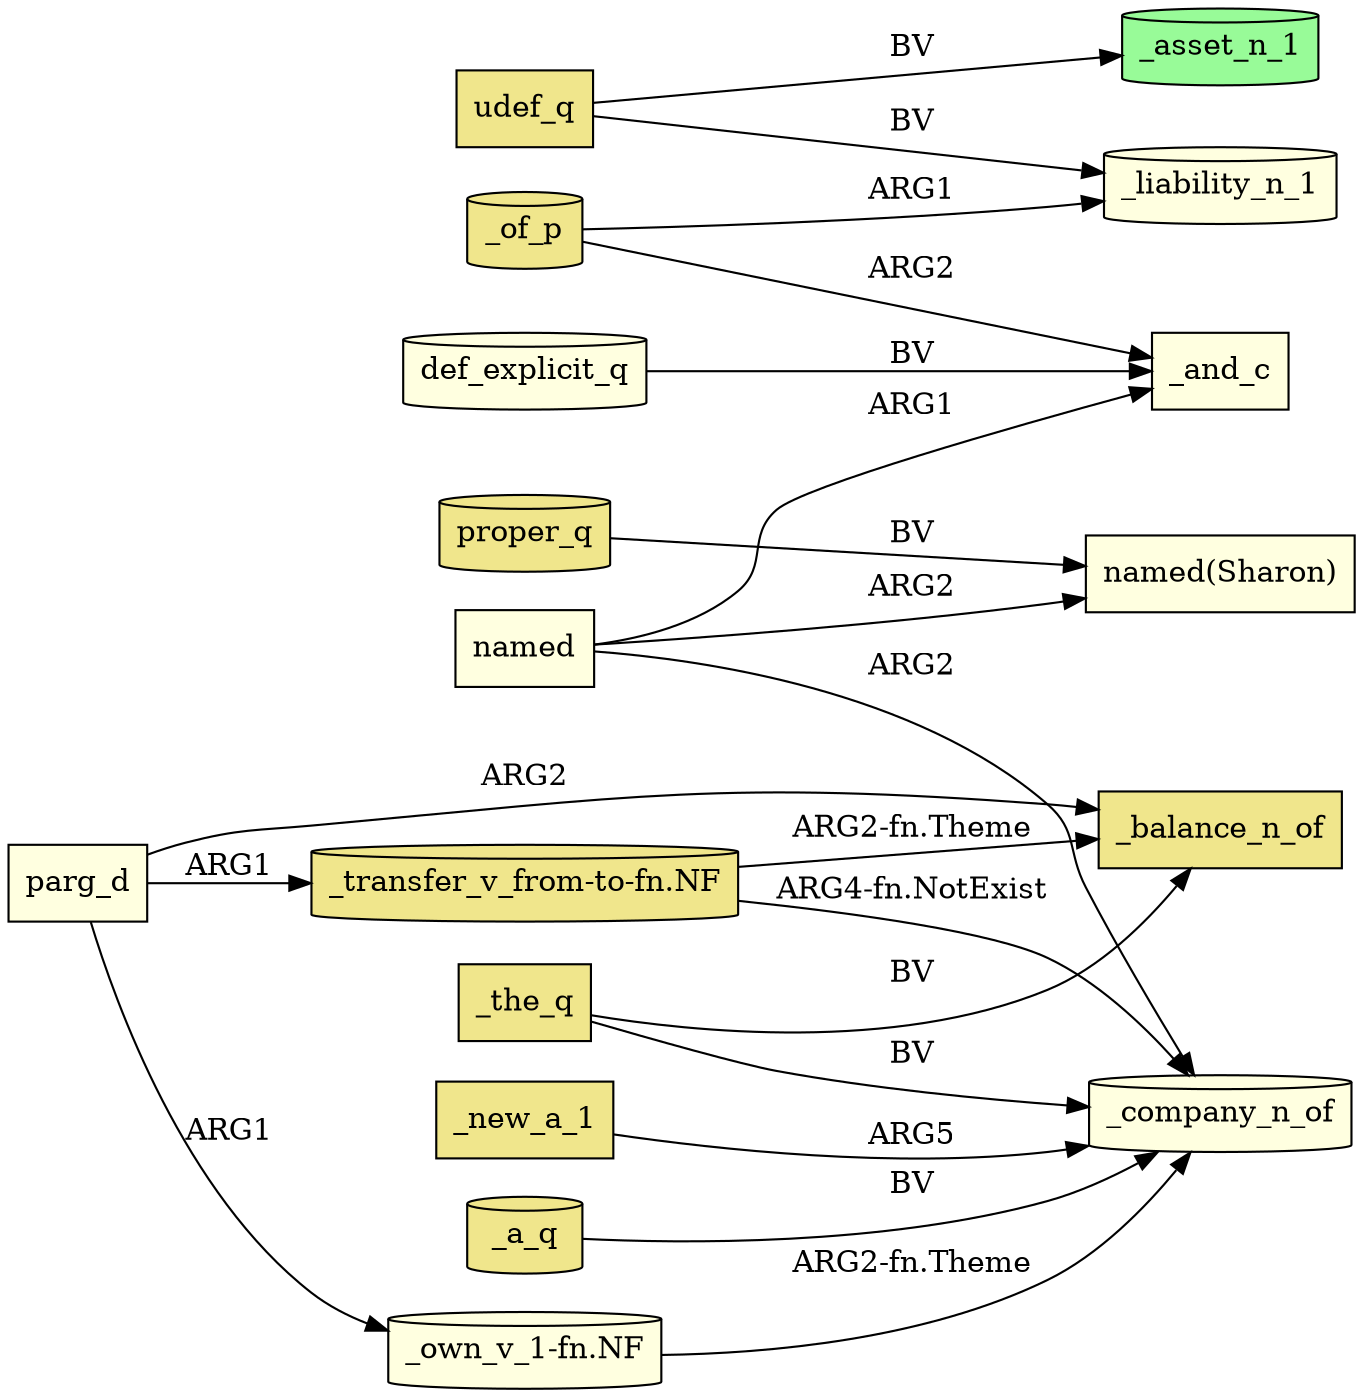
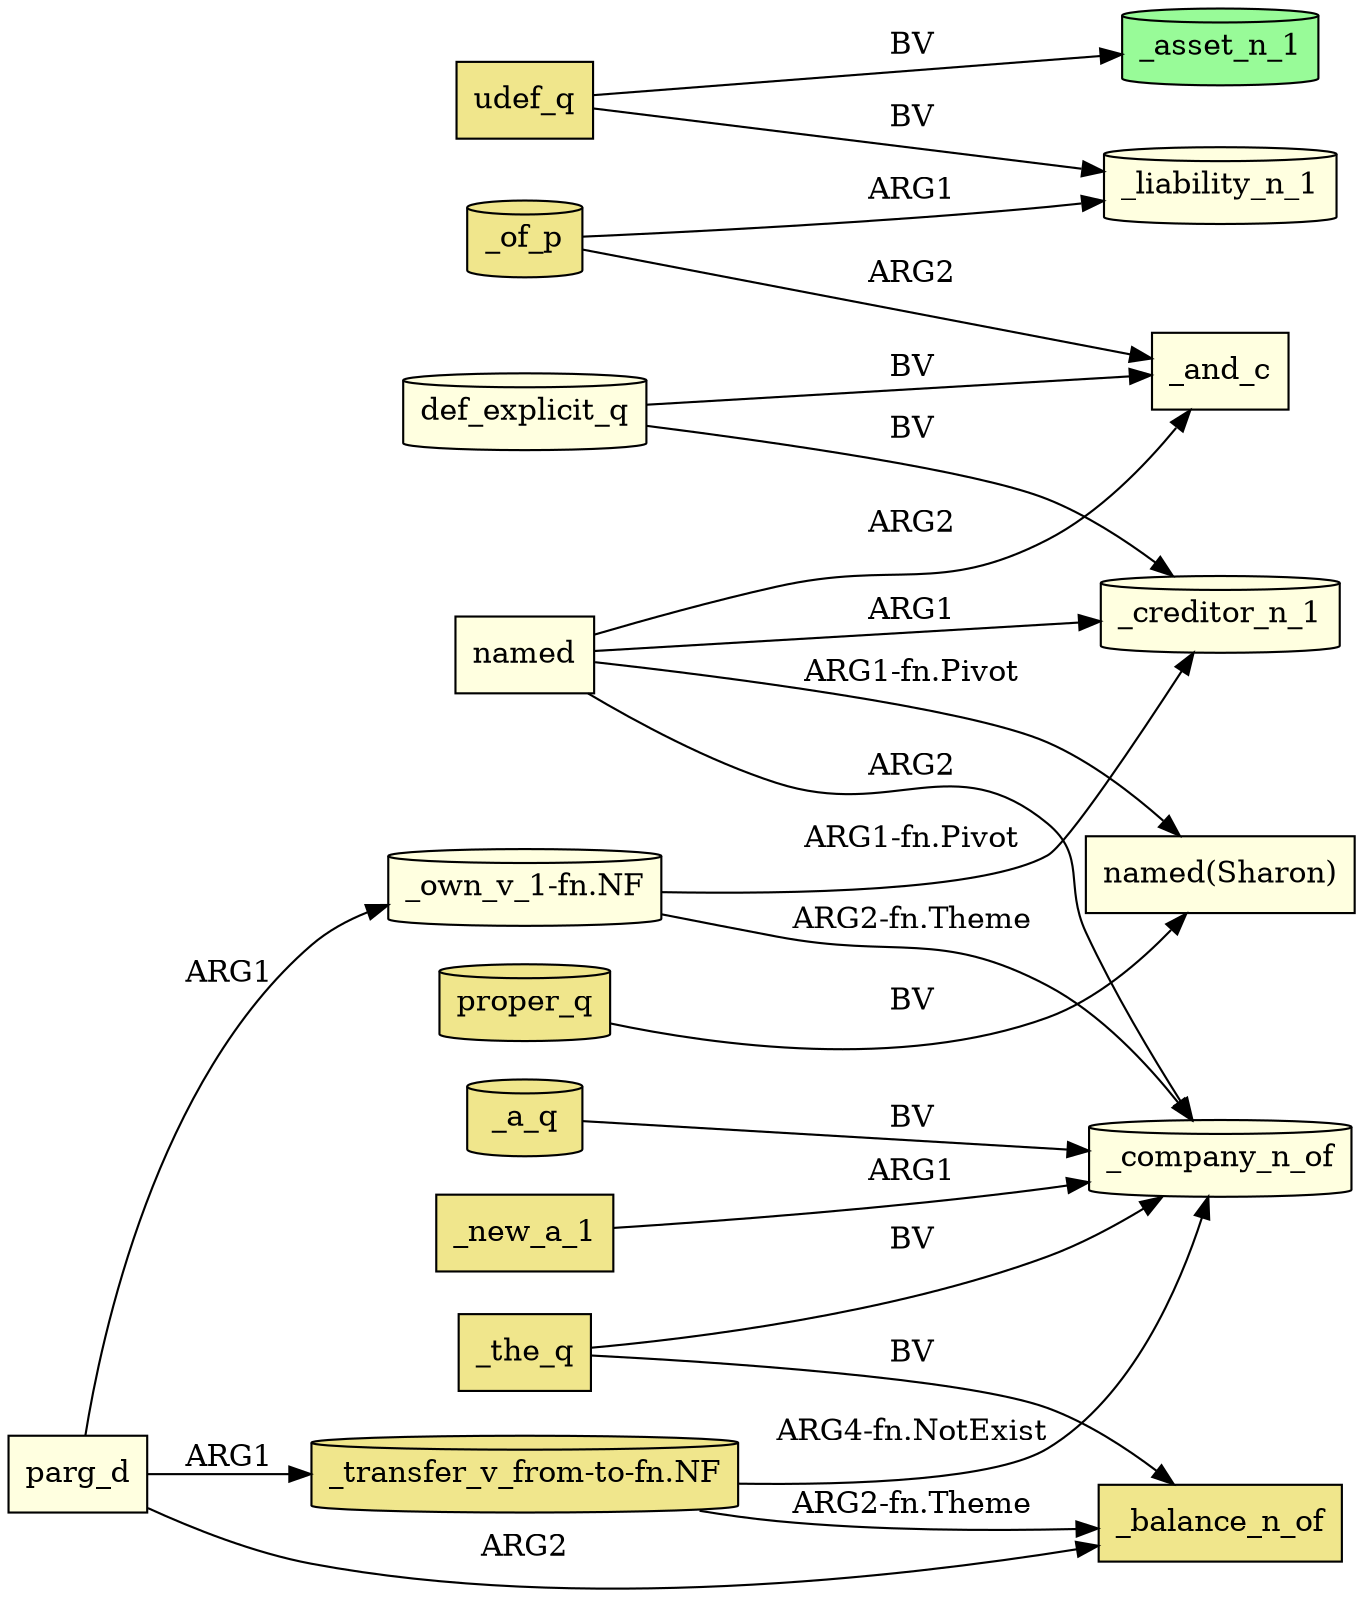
edge "named" -> "_and_c": label "ARG1" -> "ARG2"
edge "named" -> "named(Sharon)": label "ARG2" -> "ARG1-fn.Pivot"
node "_creditor_n_1": added
edge "_new_a_1" -> "_company_n_of": label "ARG5" -> "ARG1"
